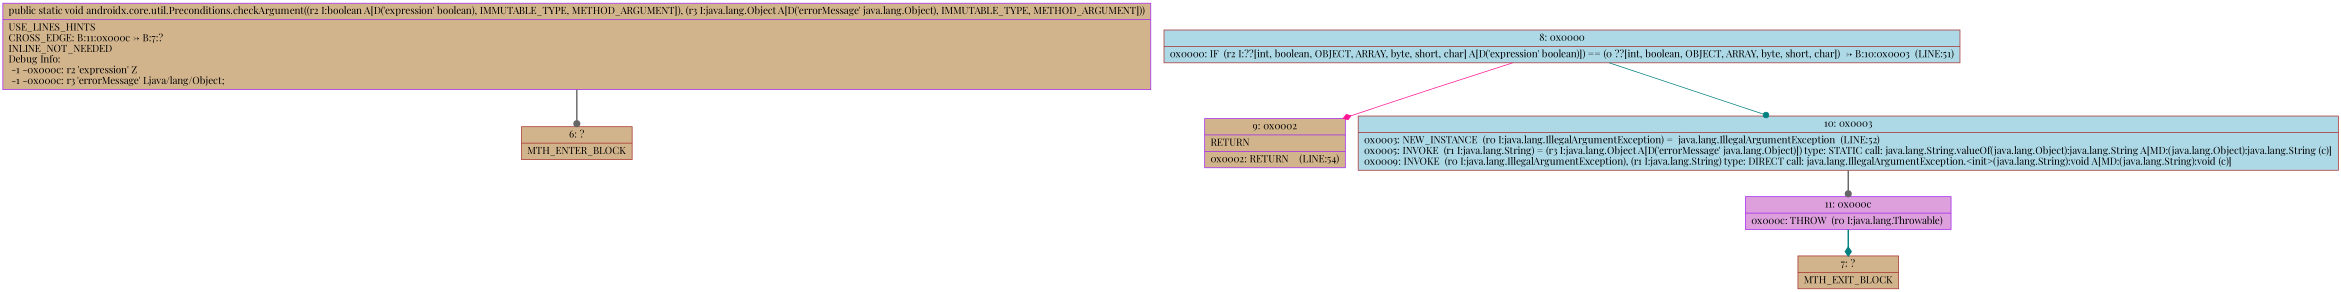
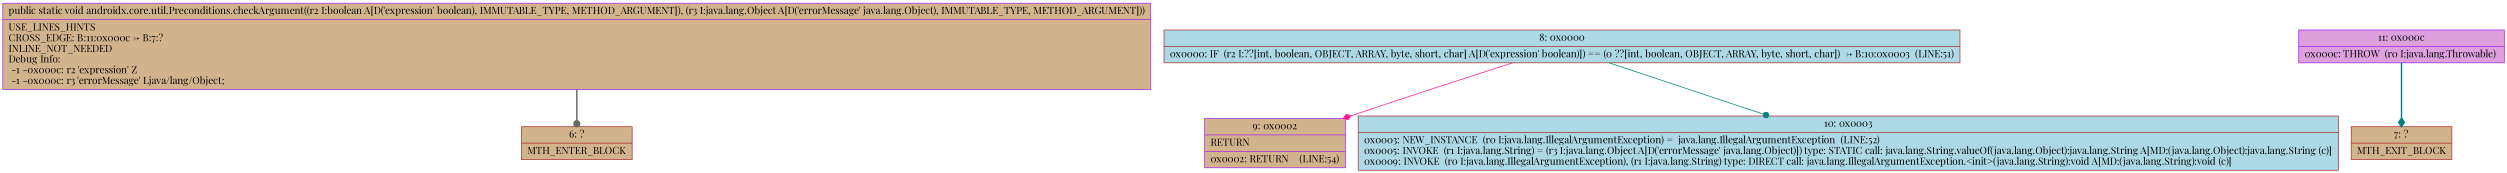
edge "10: 0x0003" -> "11: 0x000c": removed
